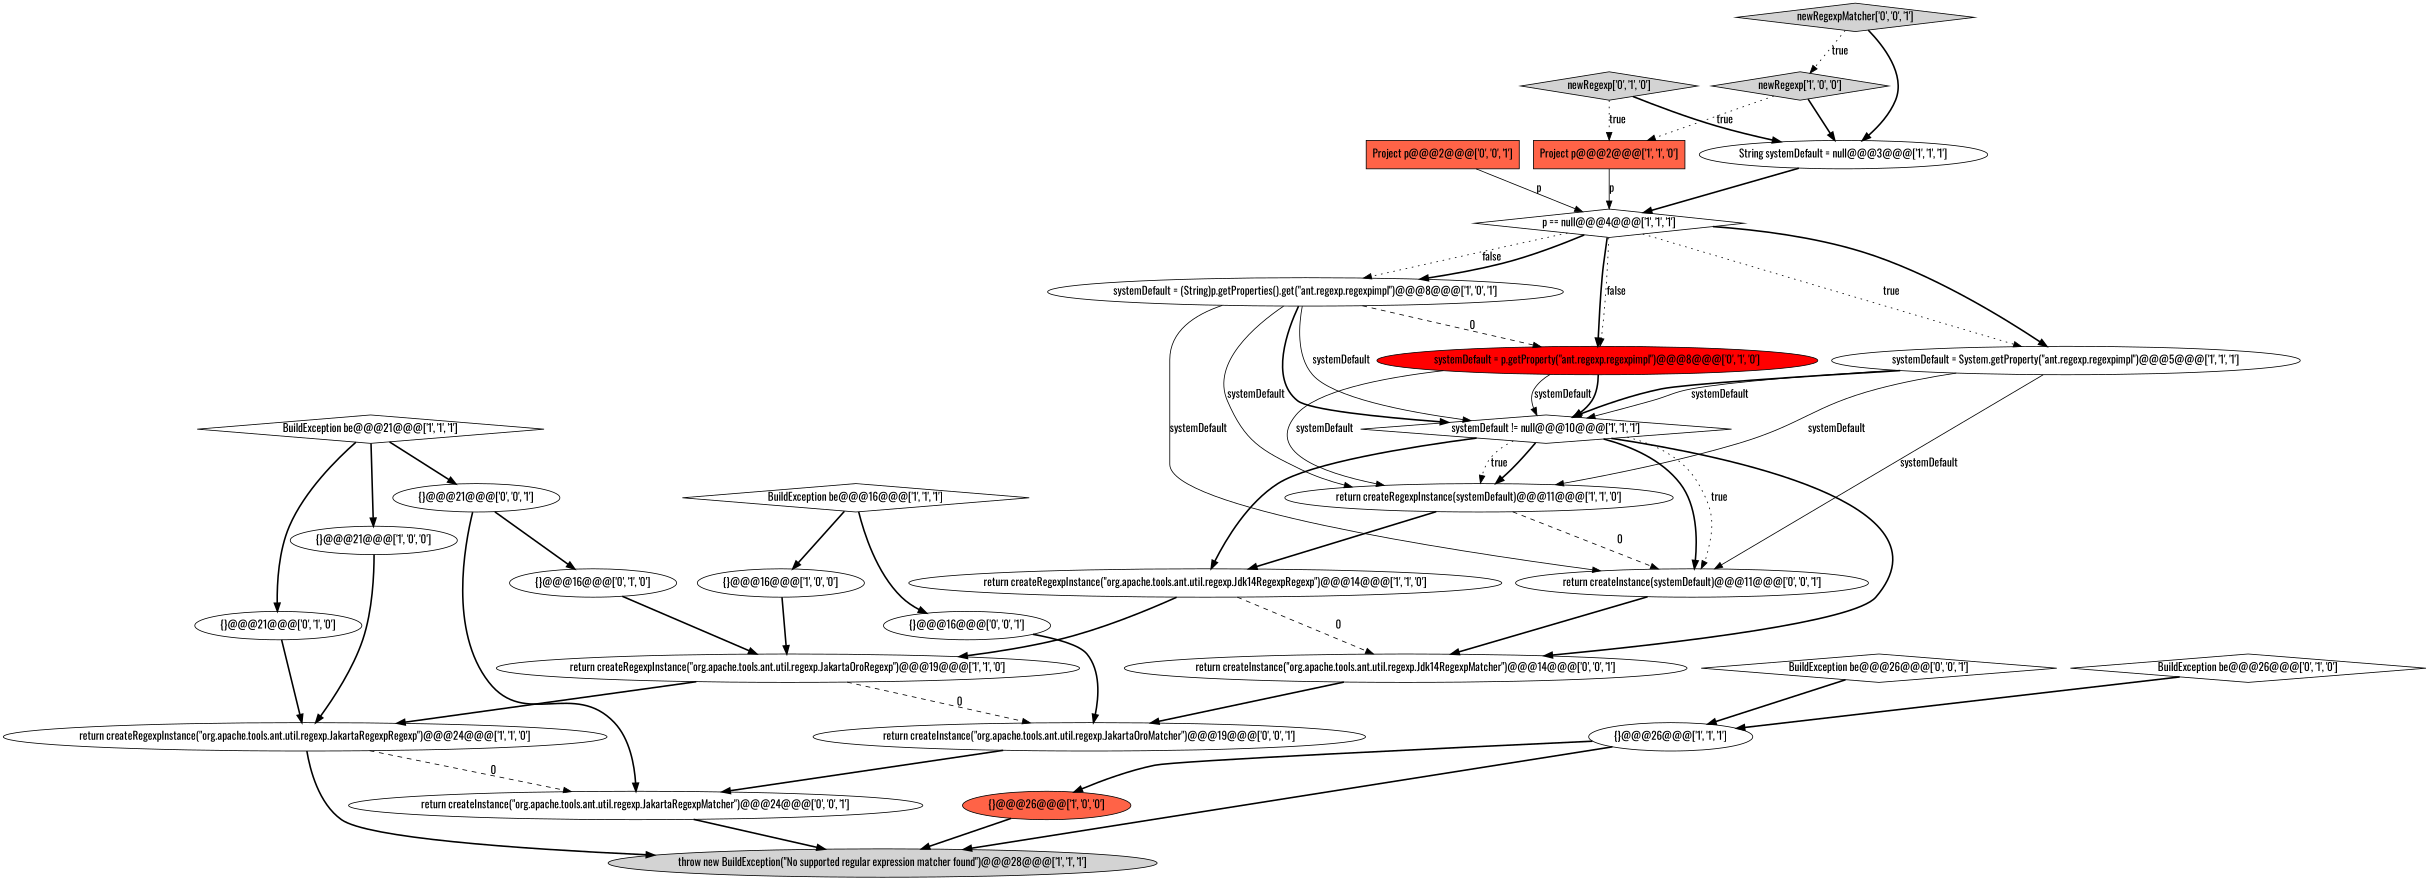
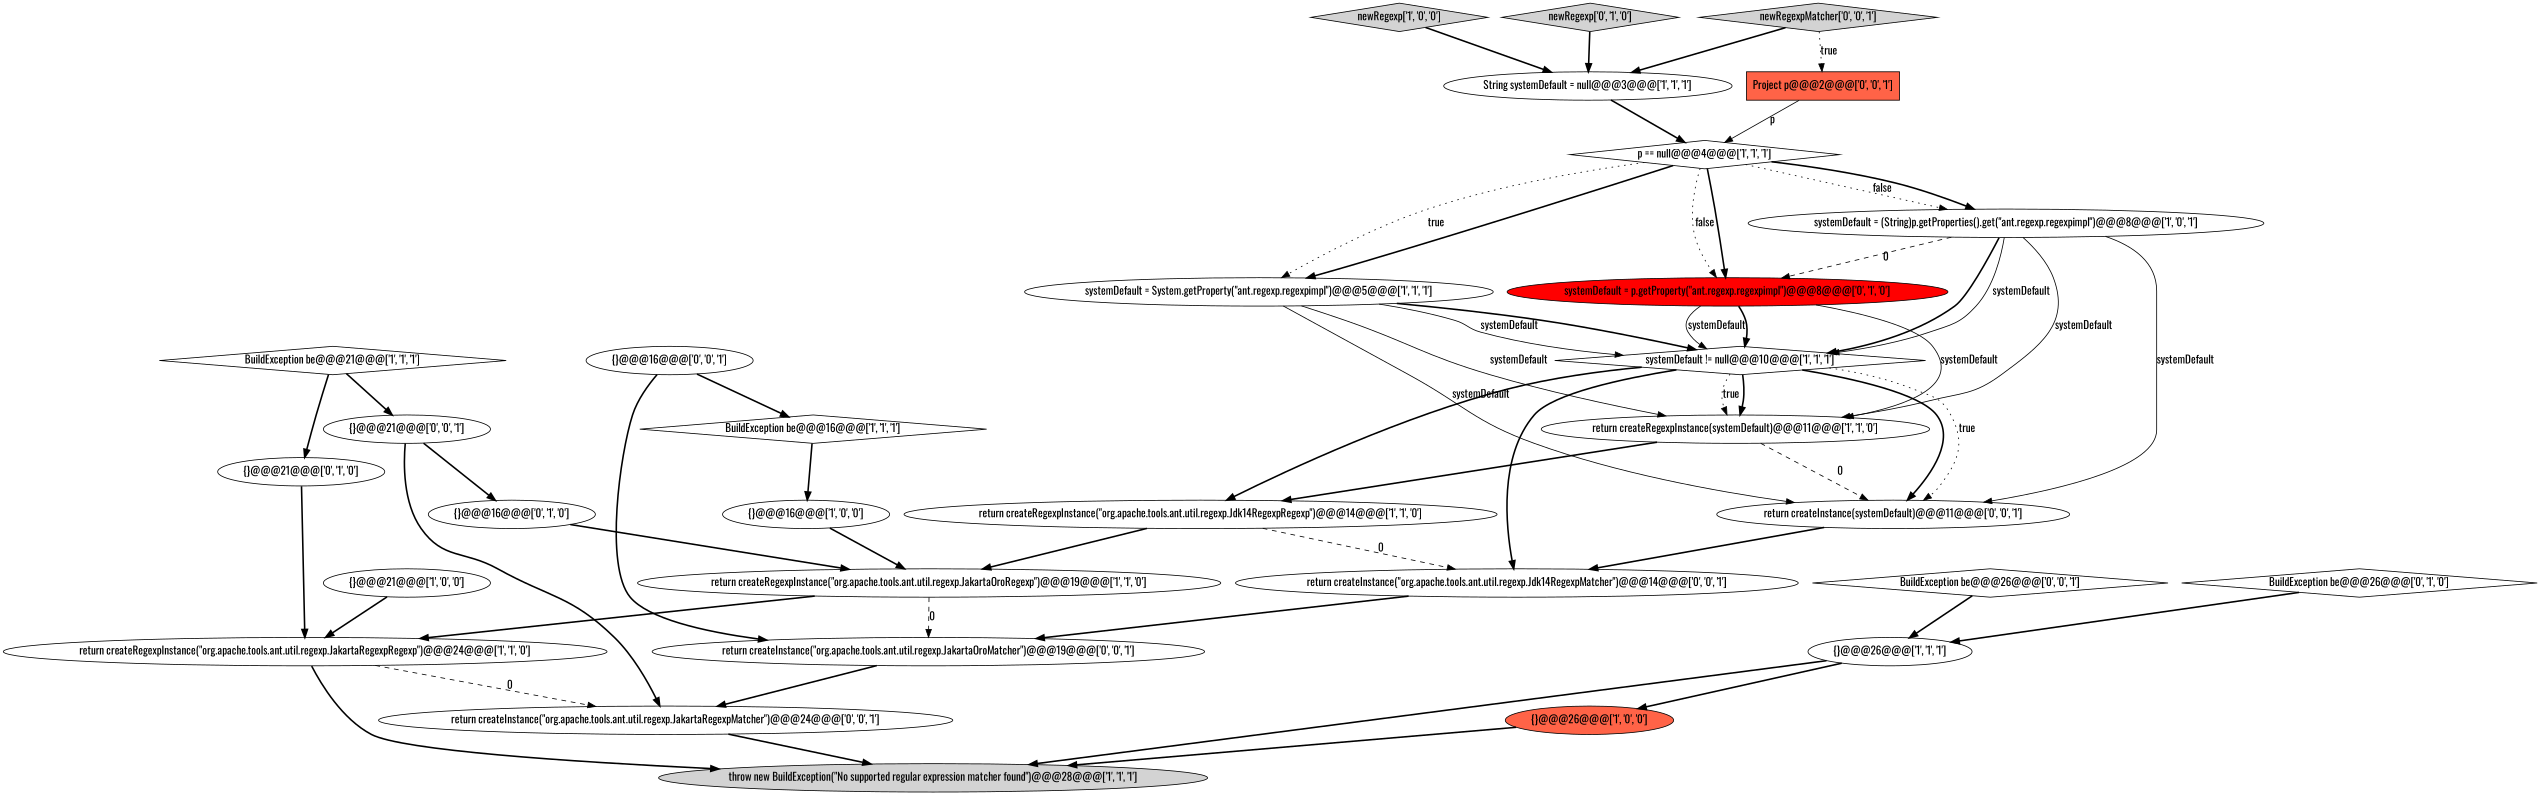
edge "newRegexpMatcher['0', '0', '1']" -> "newRegexp['1', '0', '0']": now "newRegexpMatcher['0', '0', '1']" -> "Project p@@@2@@@['0', '0', '1']"
node "Project p@@@2@@@['1', '1', '0']": removed
edge "BuildException be@@@21@@@['1', '1', '1']" -> "{}@@@21@@@['1', '0', '0']": removed
edge "BuildException be@@@16@@@['1', '1', '1']" -> "{}@@@16@@@['0', '0', '1']": reversed
